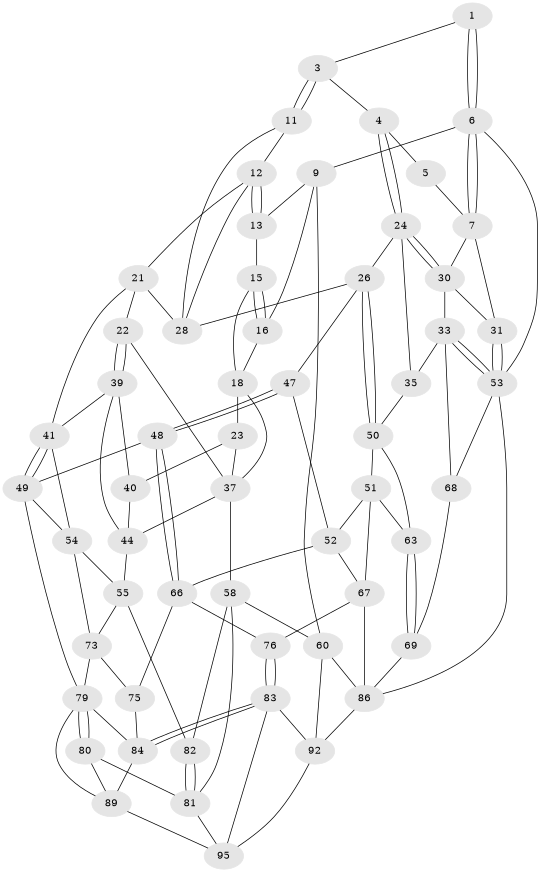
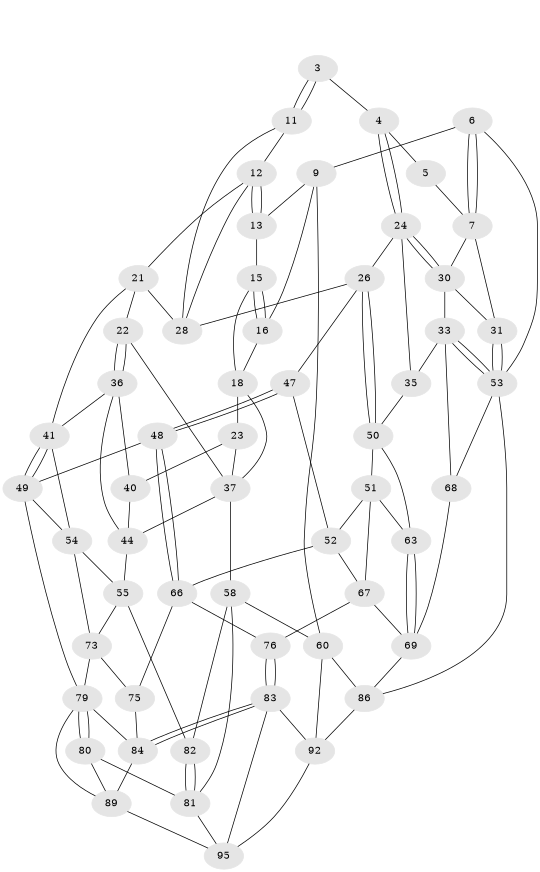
node "1": removed
node "39": label "39" -> "36"
edge "67" -- "86": now "67" -- "69"
